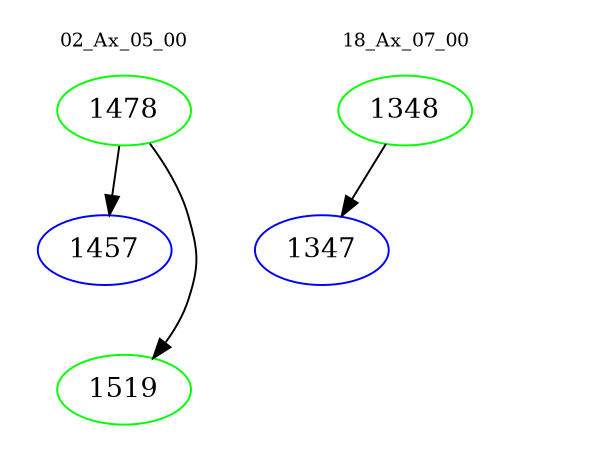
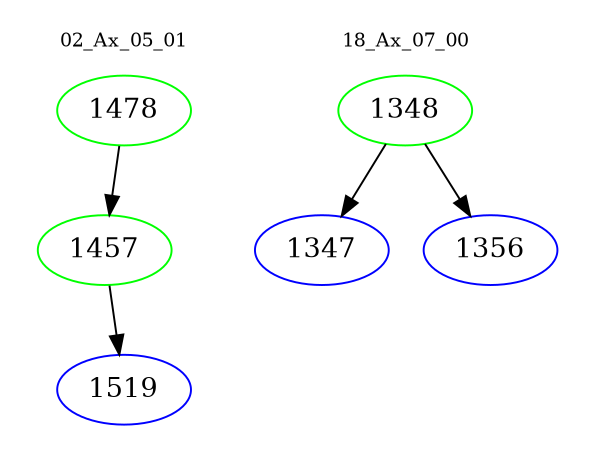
cluster "02_Ax_05_00": label "02_Ax_05_00" -> "02_Ax_05_01"
edge "1478" -> "1519": now "1457" -> "1519"
node "1457": color blue -> green
node "1356": added
node "1519": color green -> blue
